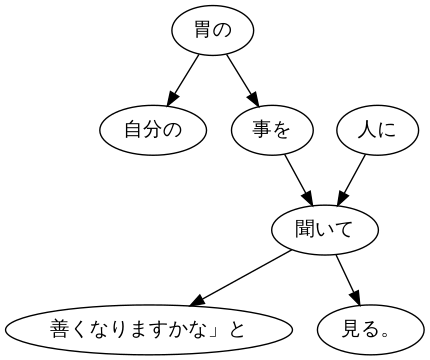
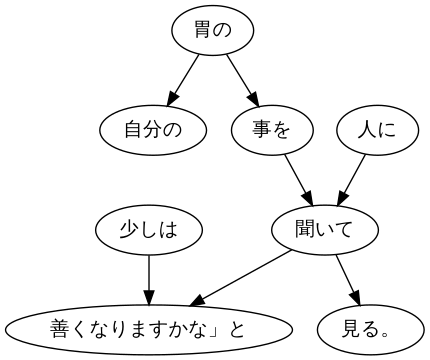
node "少しは": added
